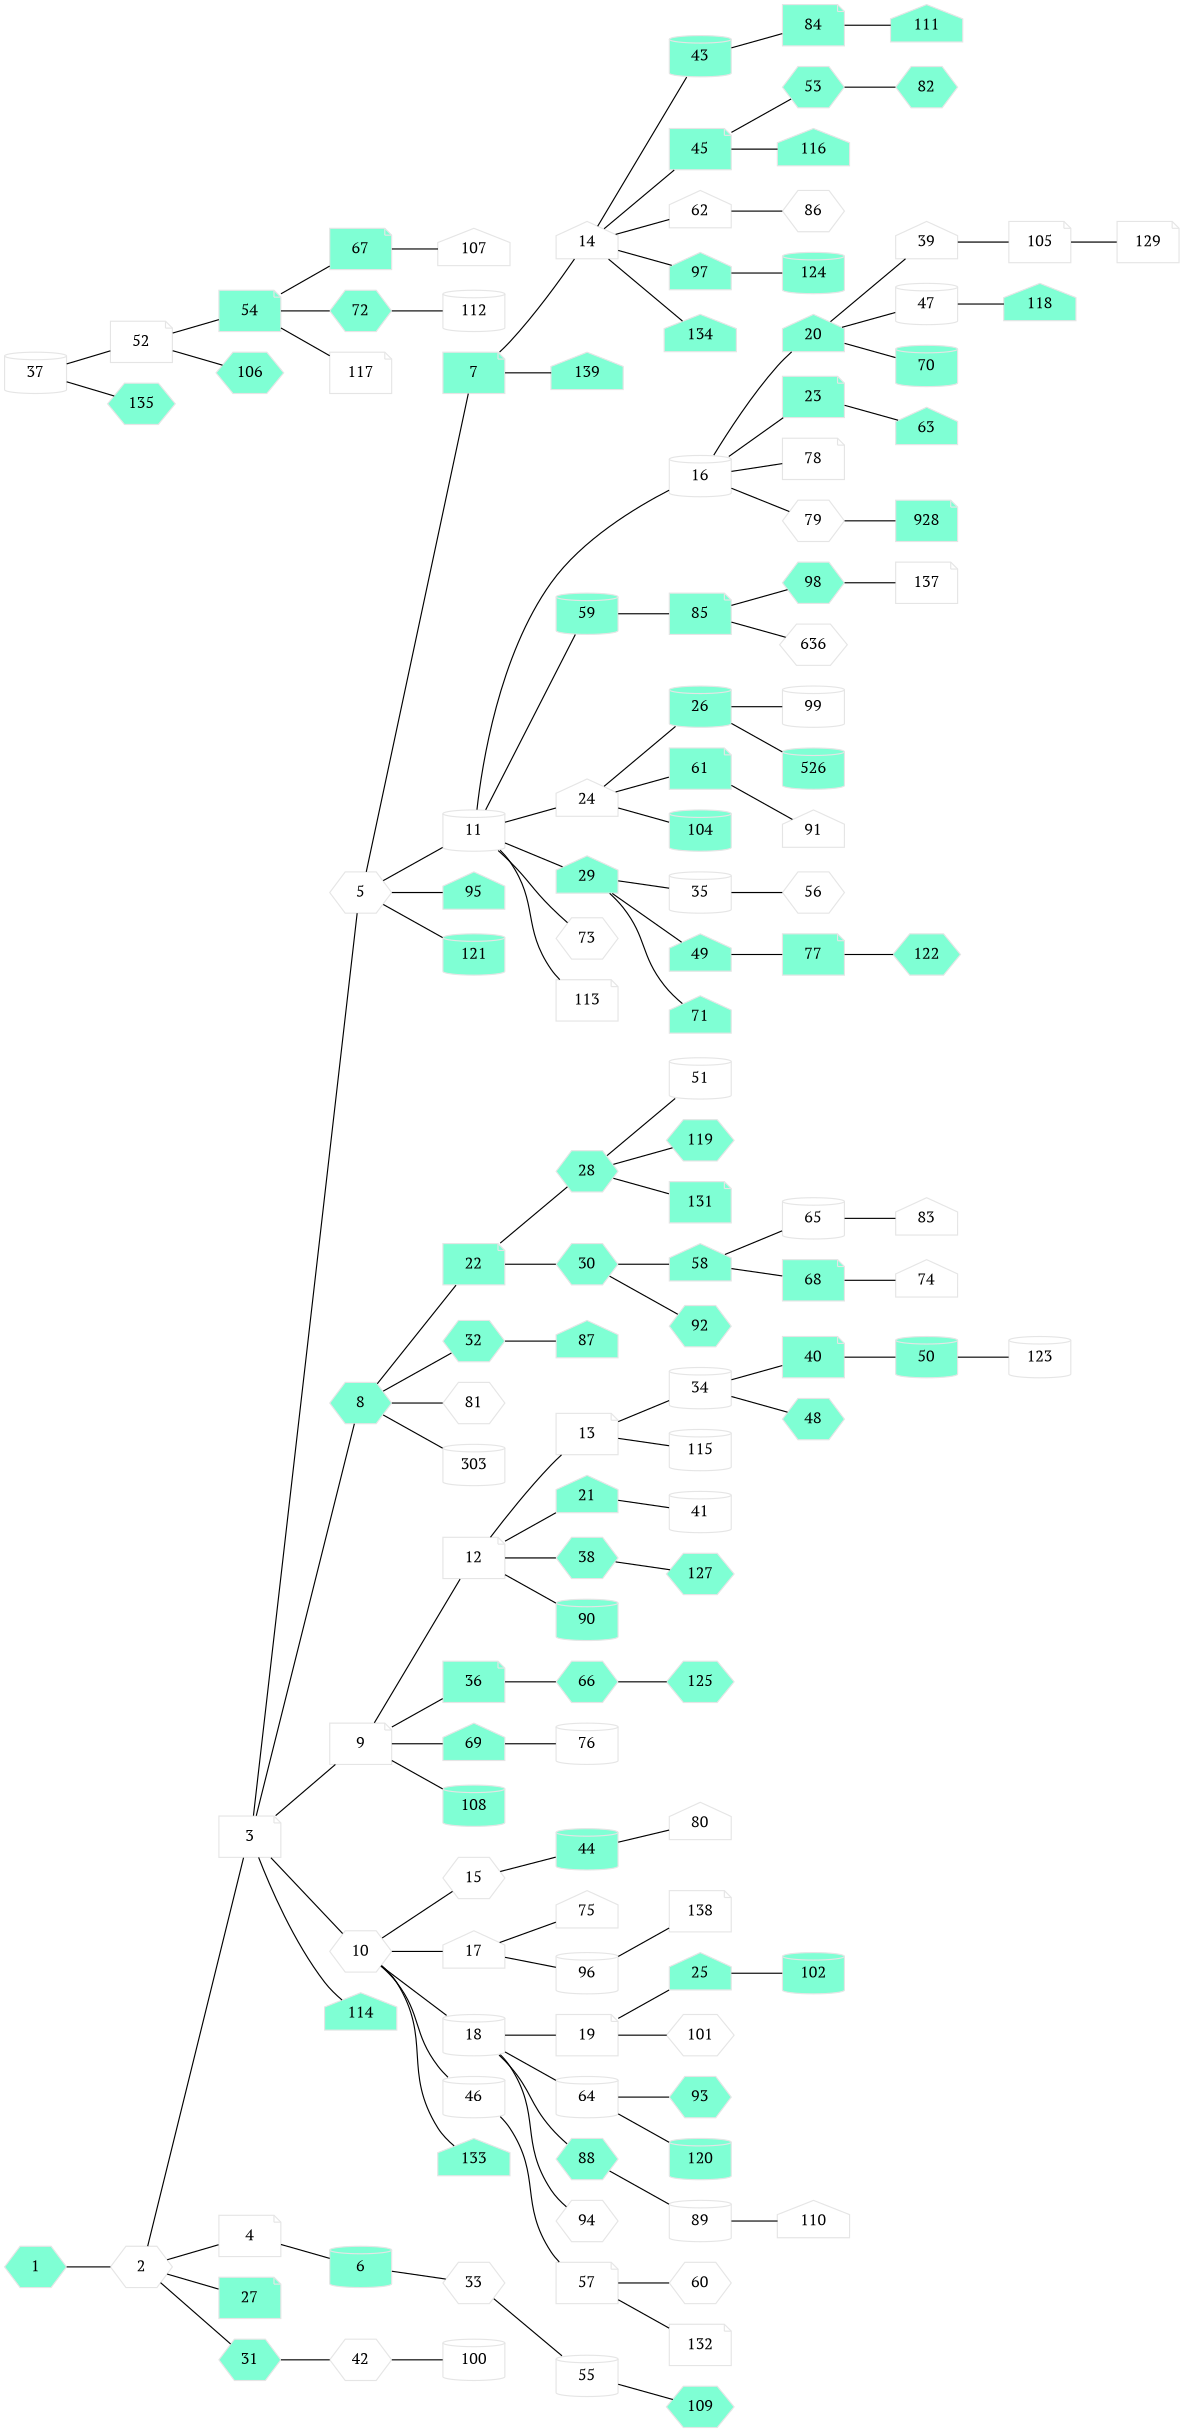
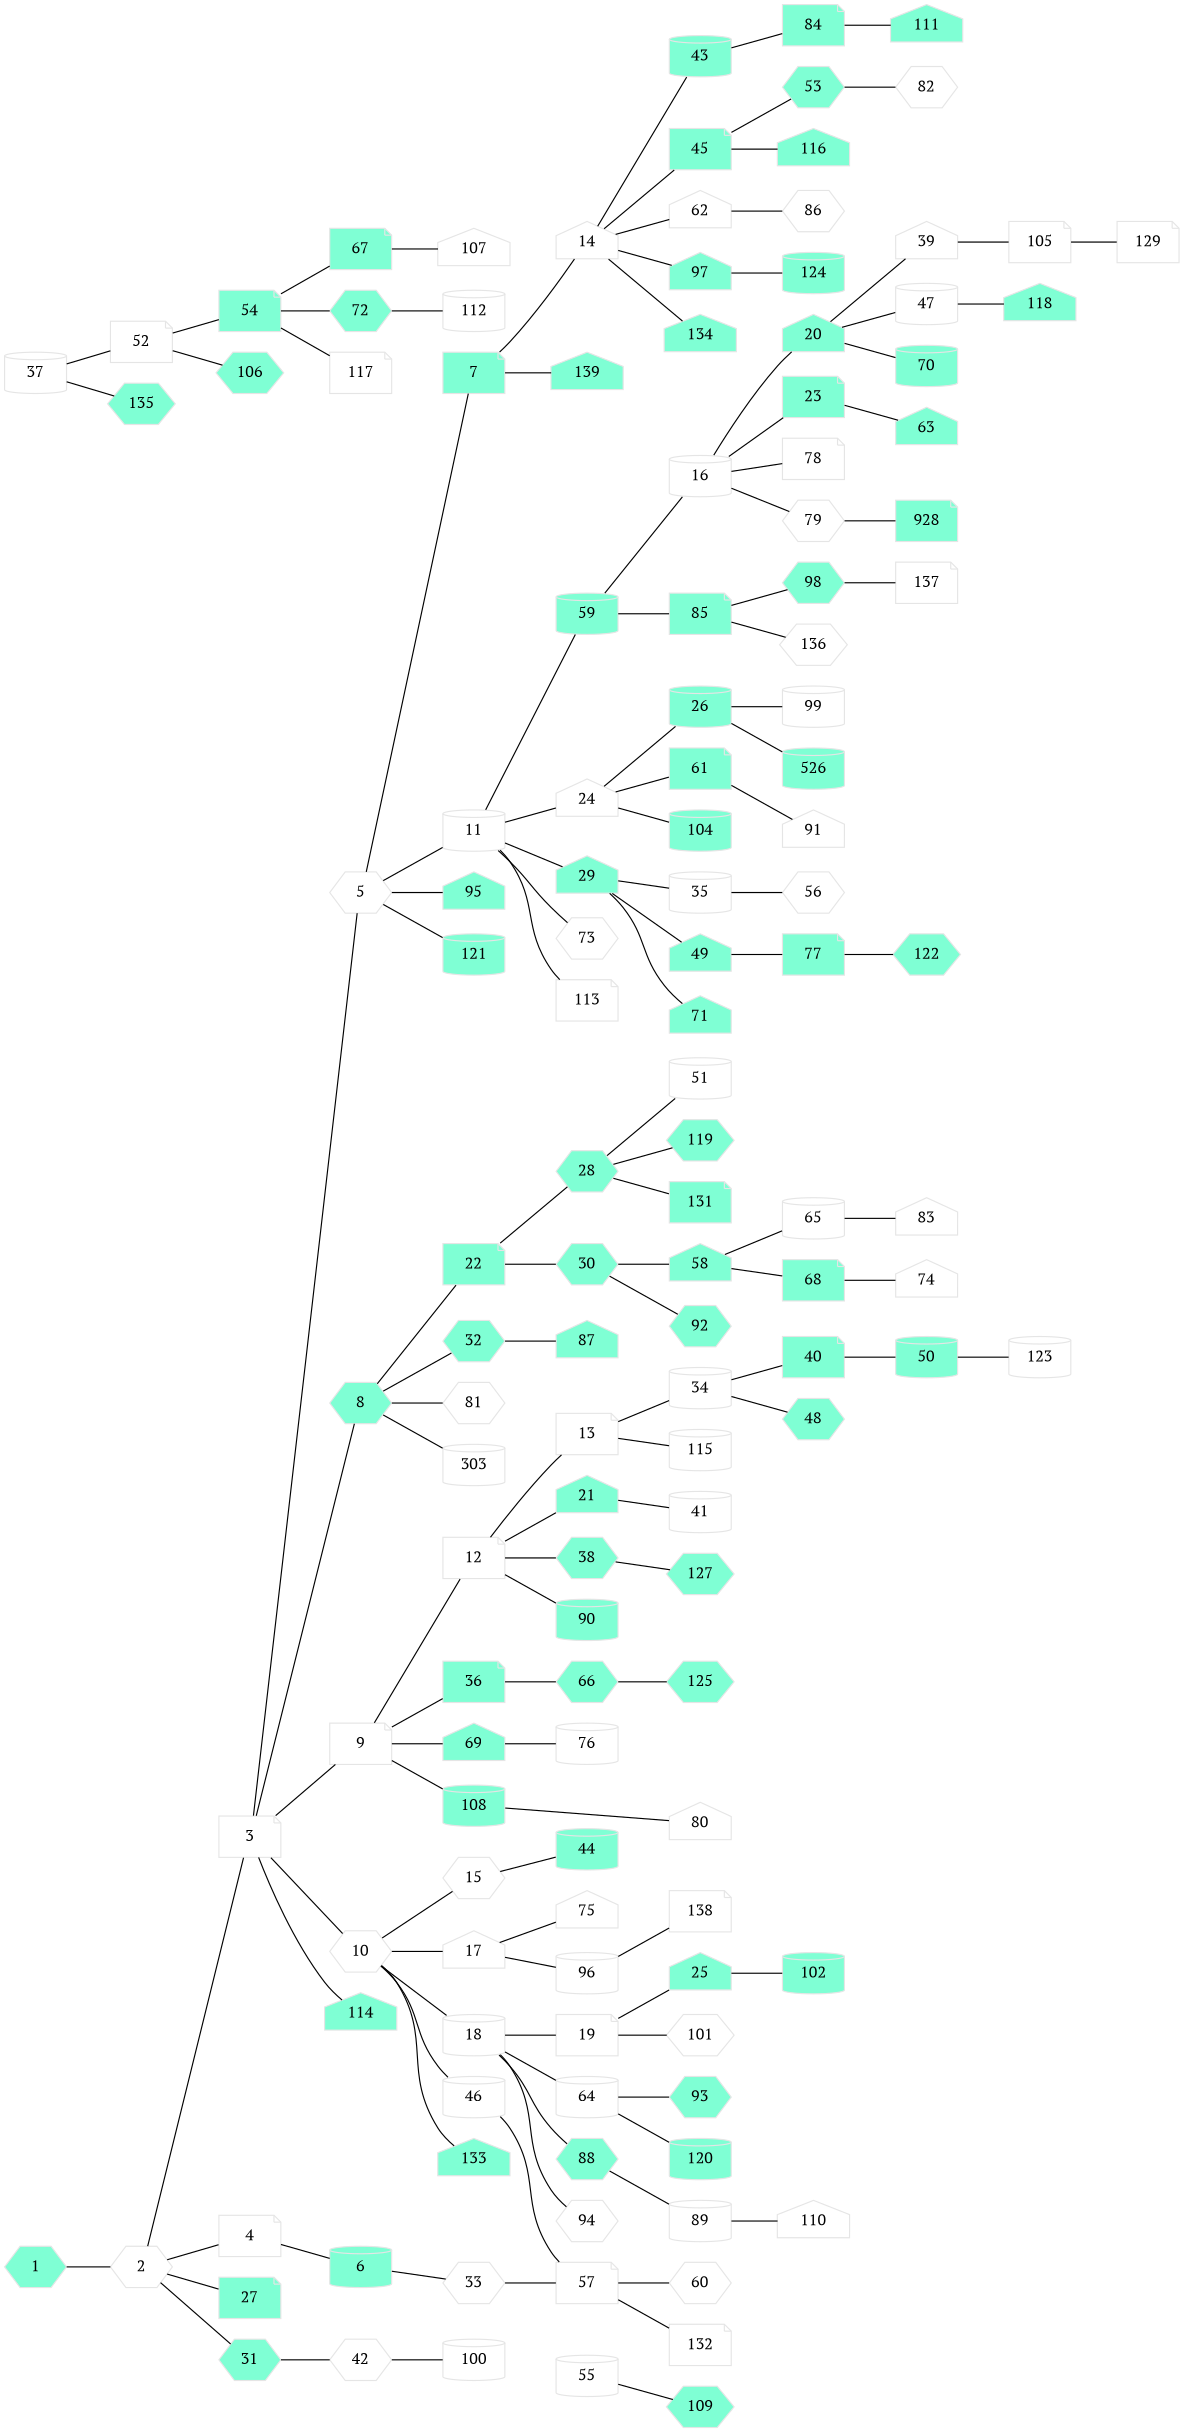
node "82": fillcolor aquamarine -> white
edge "16" -- "11": now "16" -- "59"
node "636": label "636" -> "136"
edge "80" -- "44": now "80" -- "108"
edge "33" -- "55": now "33" -- "57"
